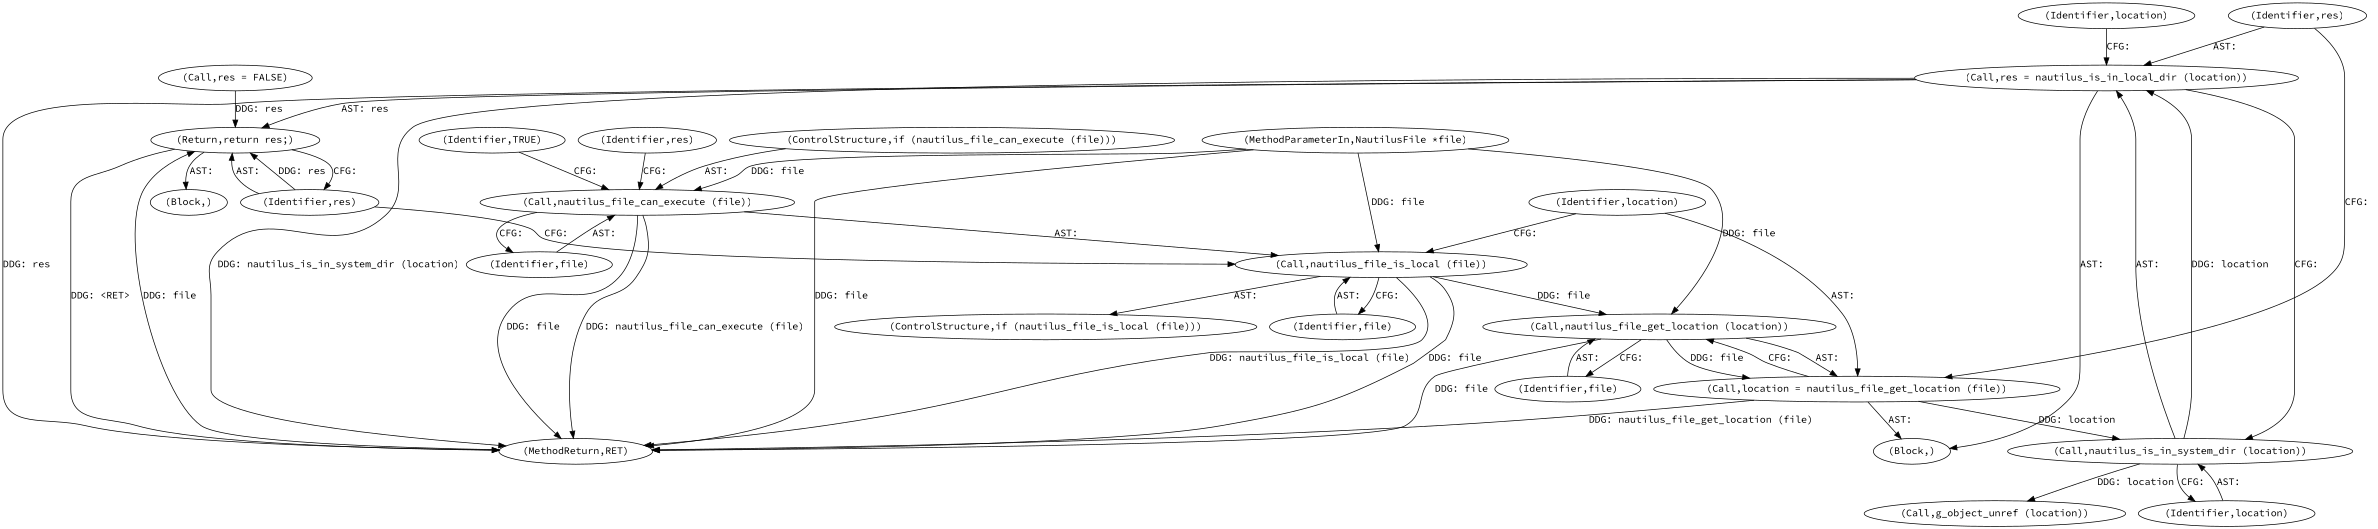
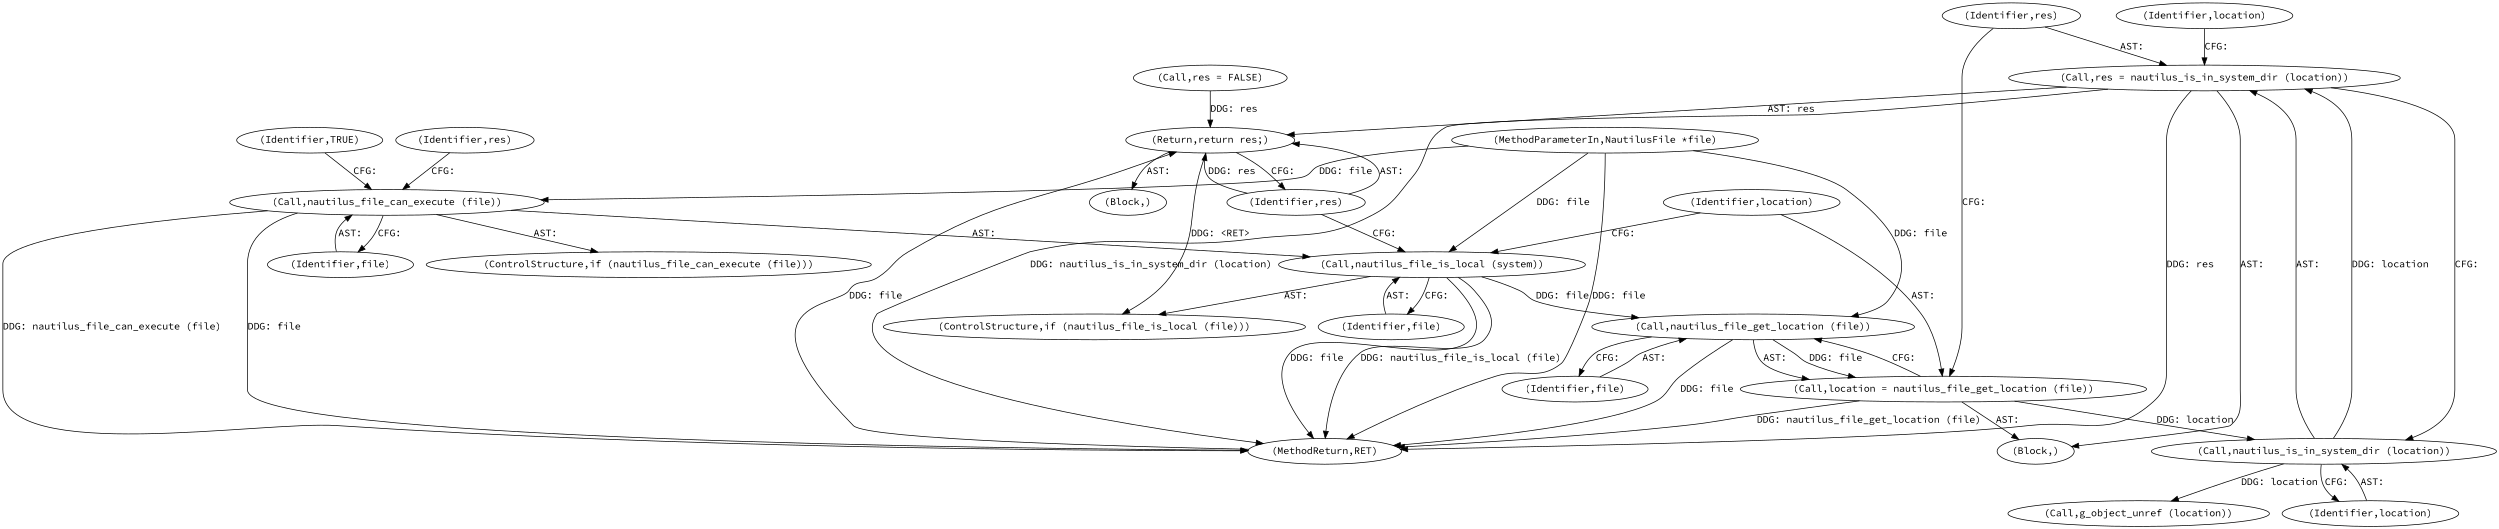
node "(Call,res = nautilus_is_in_local_dir (location))": label "(Call,res = nautilus_is_in_local_dir (location))" -> "(Call,res = nautilus_is_in_system_dir (location))"
edge "(ControlStructure,if (nautilus_file_can_execute (file)))" -> "(Call,nautilus_file_can_execute (file))": reversed
node "(Call,nautilus_file_is_local (file))": label "(Call,nautilus_file_is_local (file))" -> "(Call,nautilus_file_is_local (system))"
node "(Call,nautilus_file_get_location (location))": label "(Call,nautilus_file_get_location (location))" -> "(Call,nautilus_file_get_location (file))"
edge "(Return,return res;)" -> "(MethodReturn,RET)": now "(Return,return res;)" -> "(ControlStructure,if (nautilus_file_is_local (file)))"
